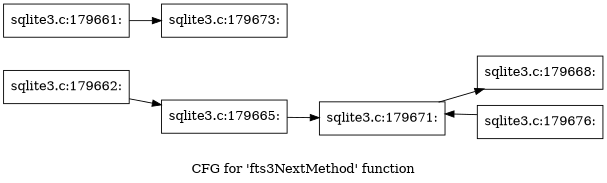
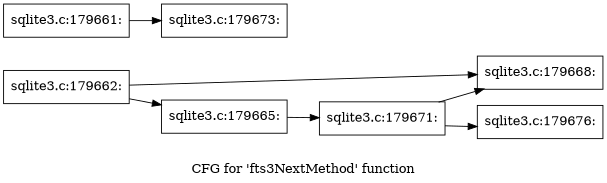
edge "sqlite3.c:179662:" -> "sqlite3.c:179668:": added
edge "sqlite3.c:179676:" -> "sqlite3.c:179671:": reversed
